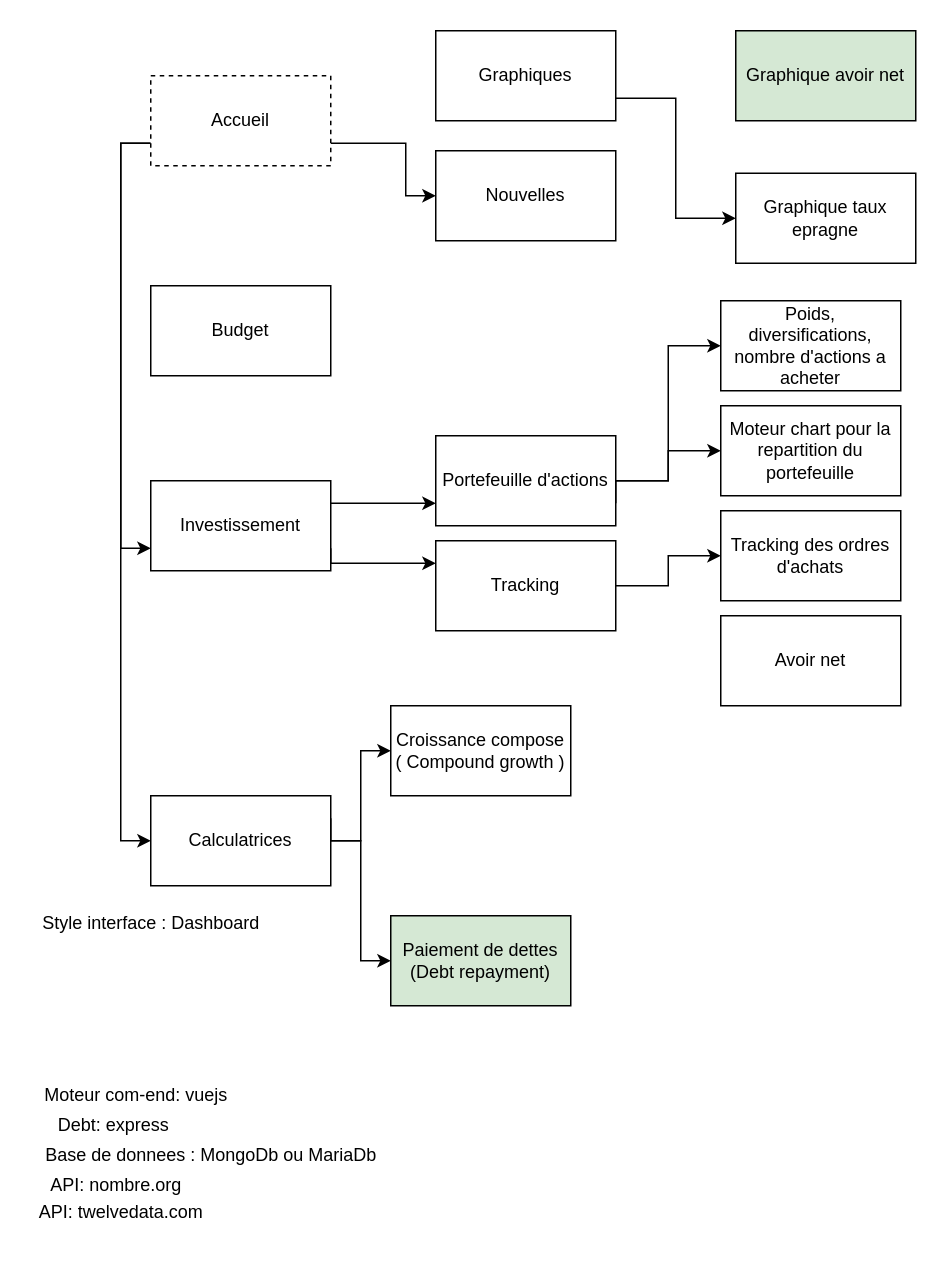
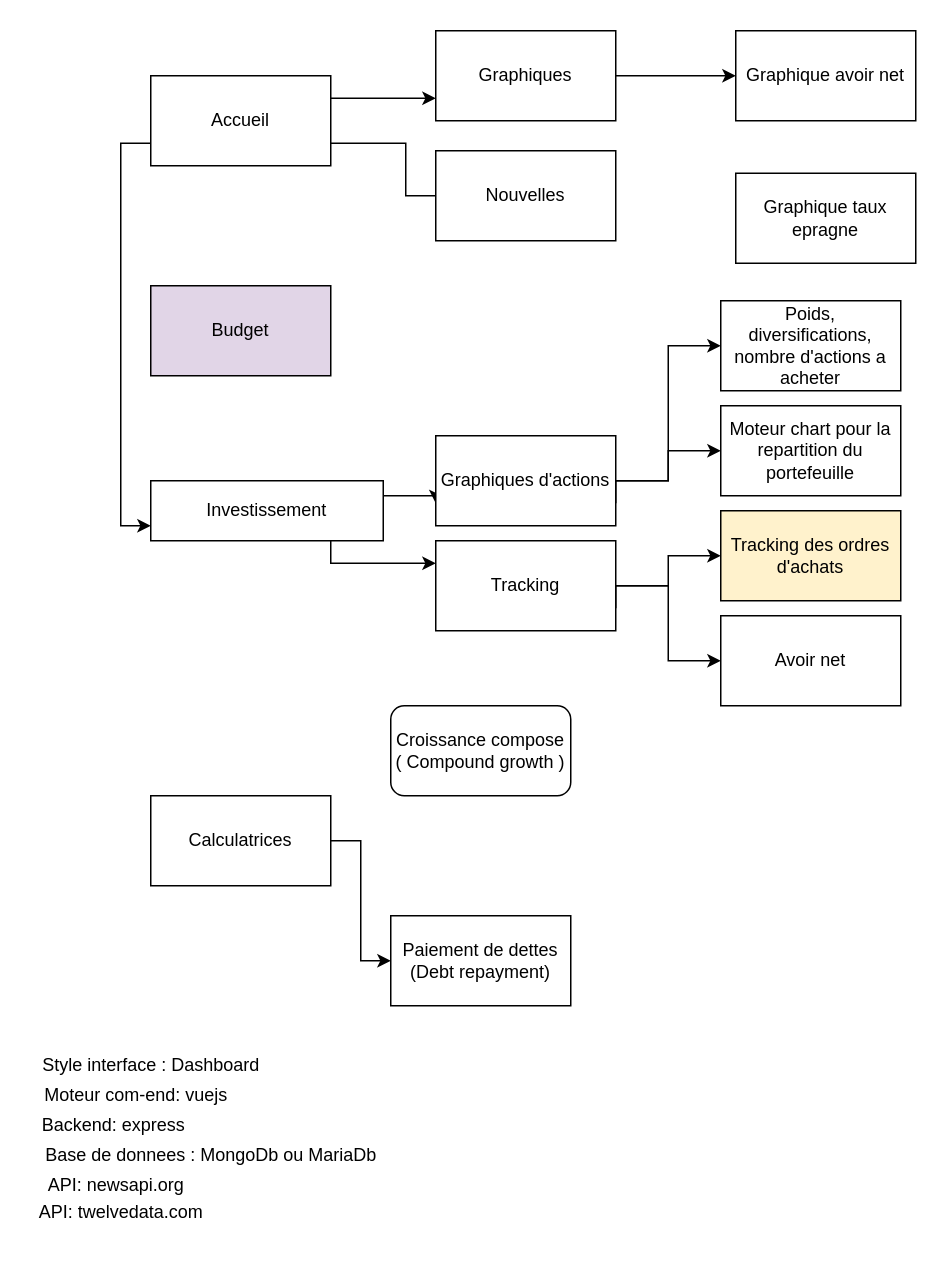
edge "Graphiques" -> "Graphique avoir net": added
node "Graphique avoir net": fillcolor #d5e8d4 -> #ffffff
edge "Accueil" -> "Graphiques": added
node "Accueil": style dashed -> solid
edge "Graphiques" -> "Graphique taux epragne": removed
edge "Accueil" -> "Nouvelles": arrowhead classic -> none
node "Budget": fillcolor #ffffff -> #e1d5e7
node "Portefeuille d'actions": label "Portefeuille d'actions" -> "Graphiques d'actions"
node "Investissement": size 180x90 -> 233x60
node "Tracking des ordres d'achats": fillcolor #ffffff -> #fff2cc
edge "Tracking" -> "Avoir net": added
edge "Accueil" -> "Calculatrices": removed
node "Croissance compose ( Compound growth )": shape rectangle -> rounded rectangle
edge "Calculatrices" -> "Croissance compose ( Compound growth )": removed
node "Style interface : Dashboard": moved (151, 923) -> (151, 1066)
node "Paiement de dettes (Debt repayment)": fillcolor #d5e8d4 -> #ffffff
node "Debt: express": label "Debt: express" -> "Backend: express"
node "API: nombre.org": label "API: nombre.org" -> "API: newsapi.org"
